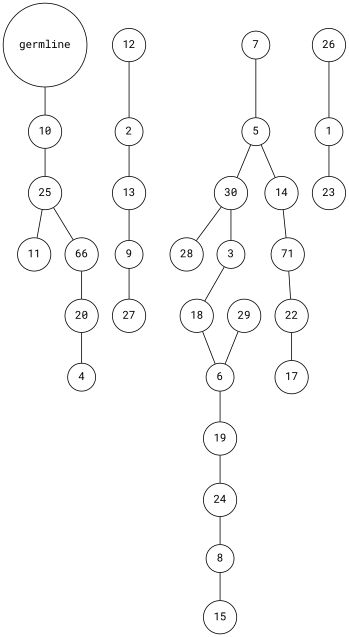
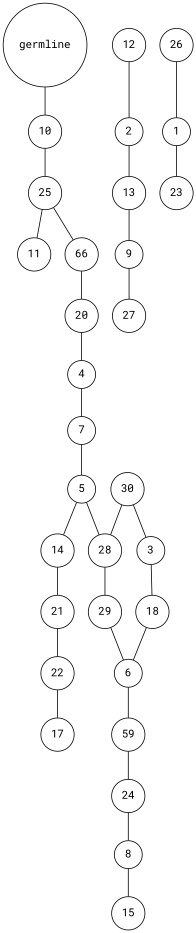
edge "5" -- "30": now "5" -- "28"
node "71": label "71" -> "21"
edge "4" -- "7": added
node "19": label "19" -> "59"
edge "28" -- "29": added
